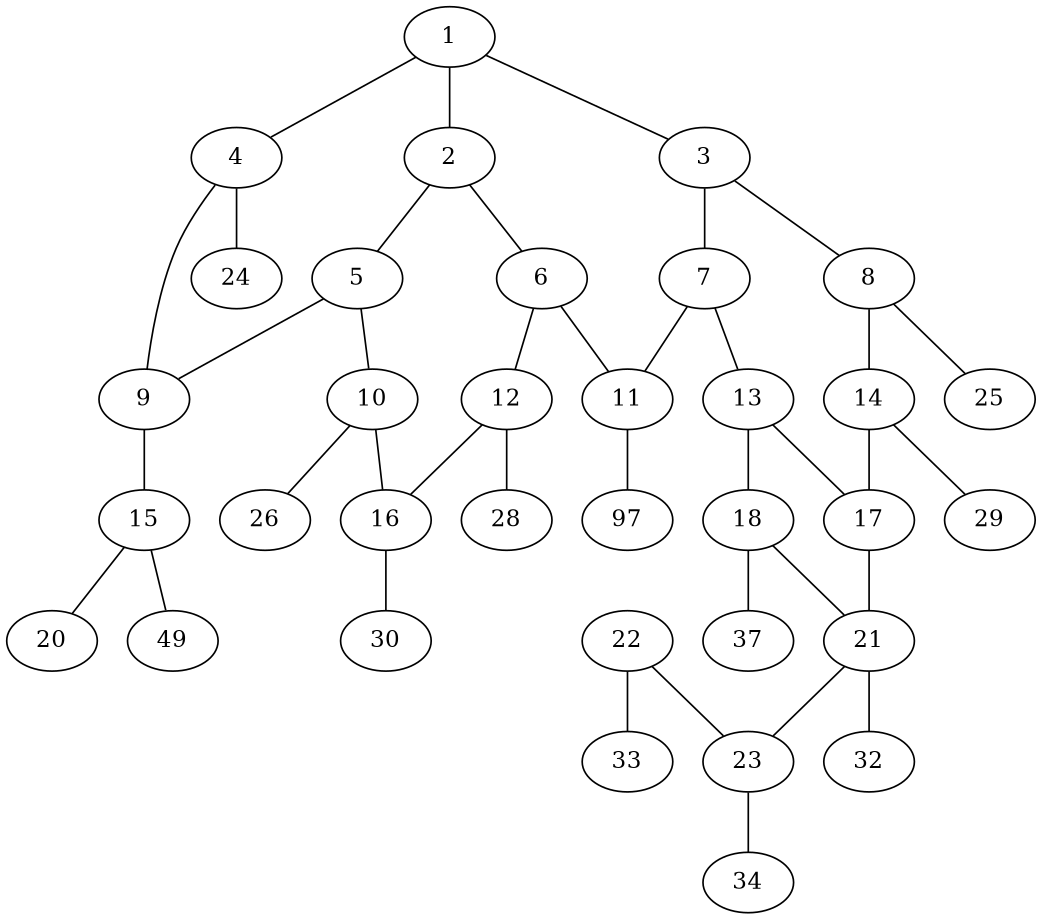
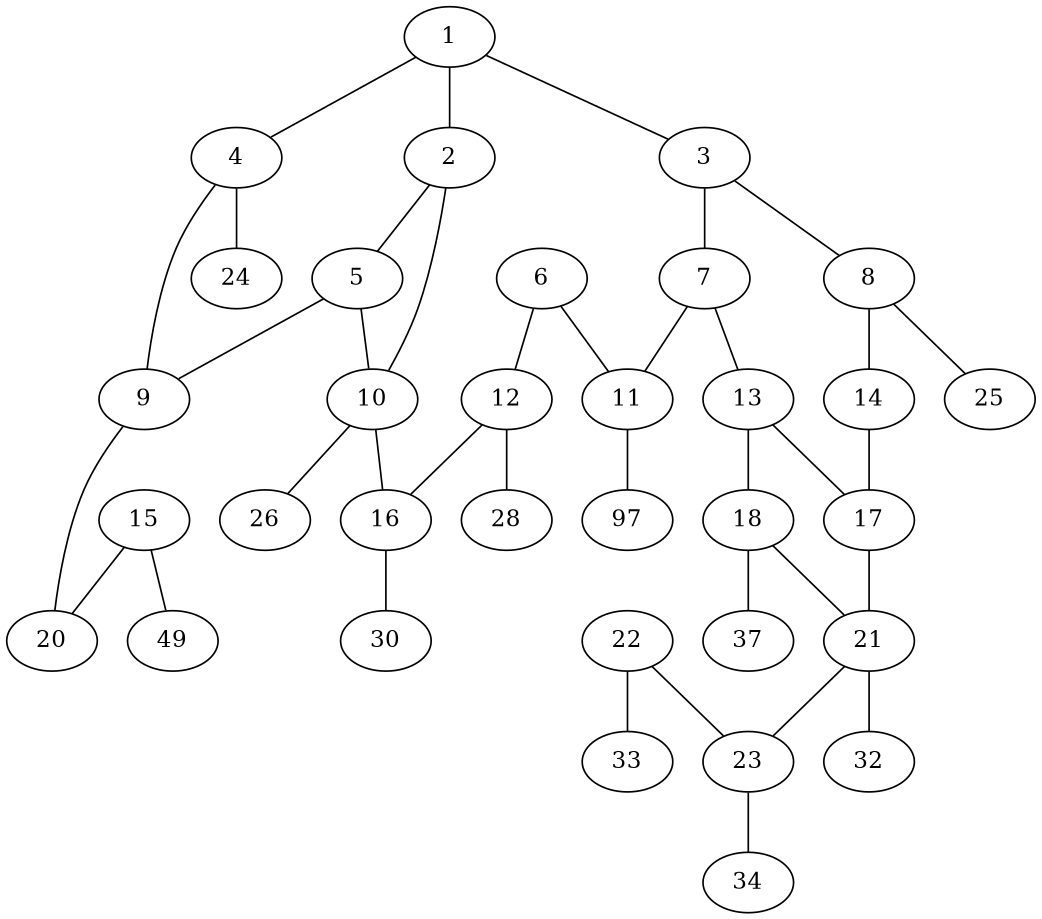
edge "2" -- "6": now "2" -- "10"
edge "9" -- "15": now "9" -- "20"
node "29": removed
